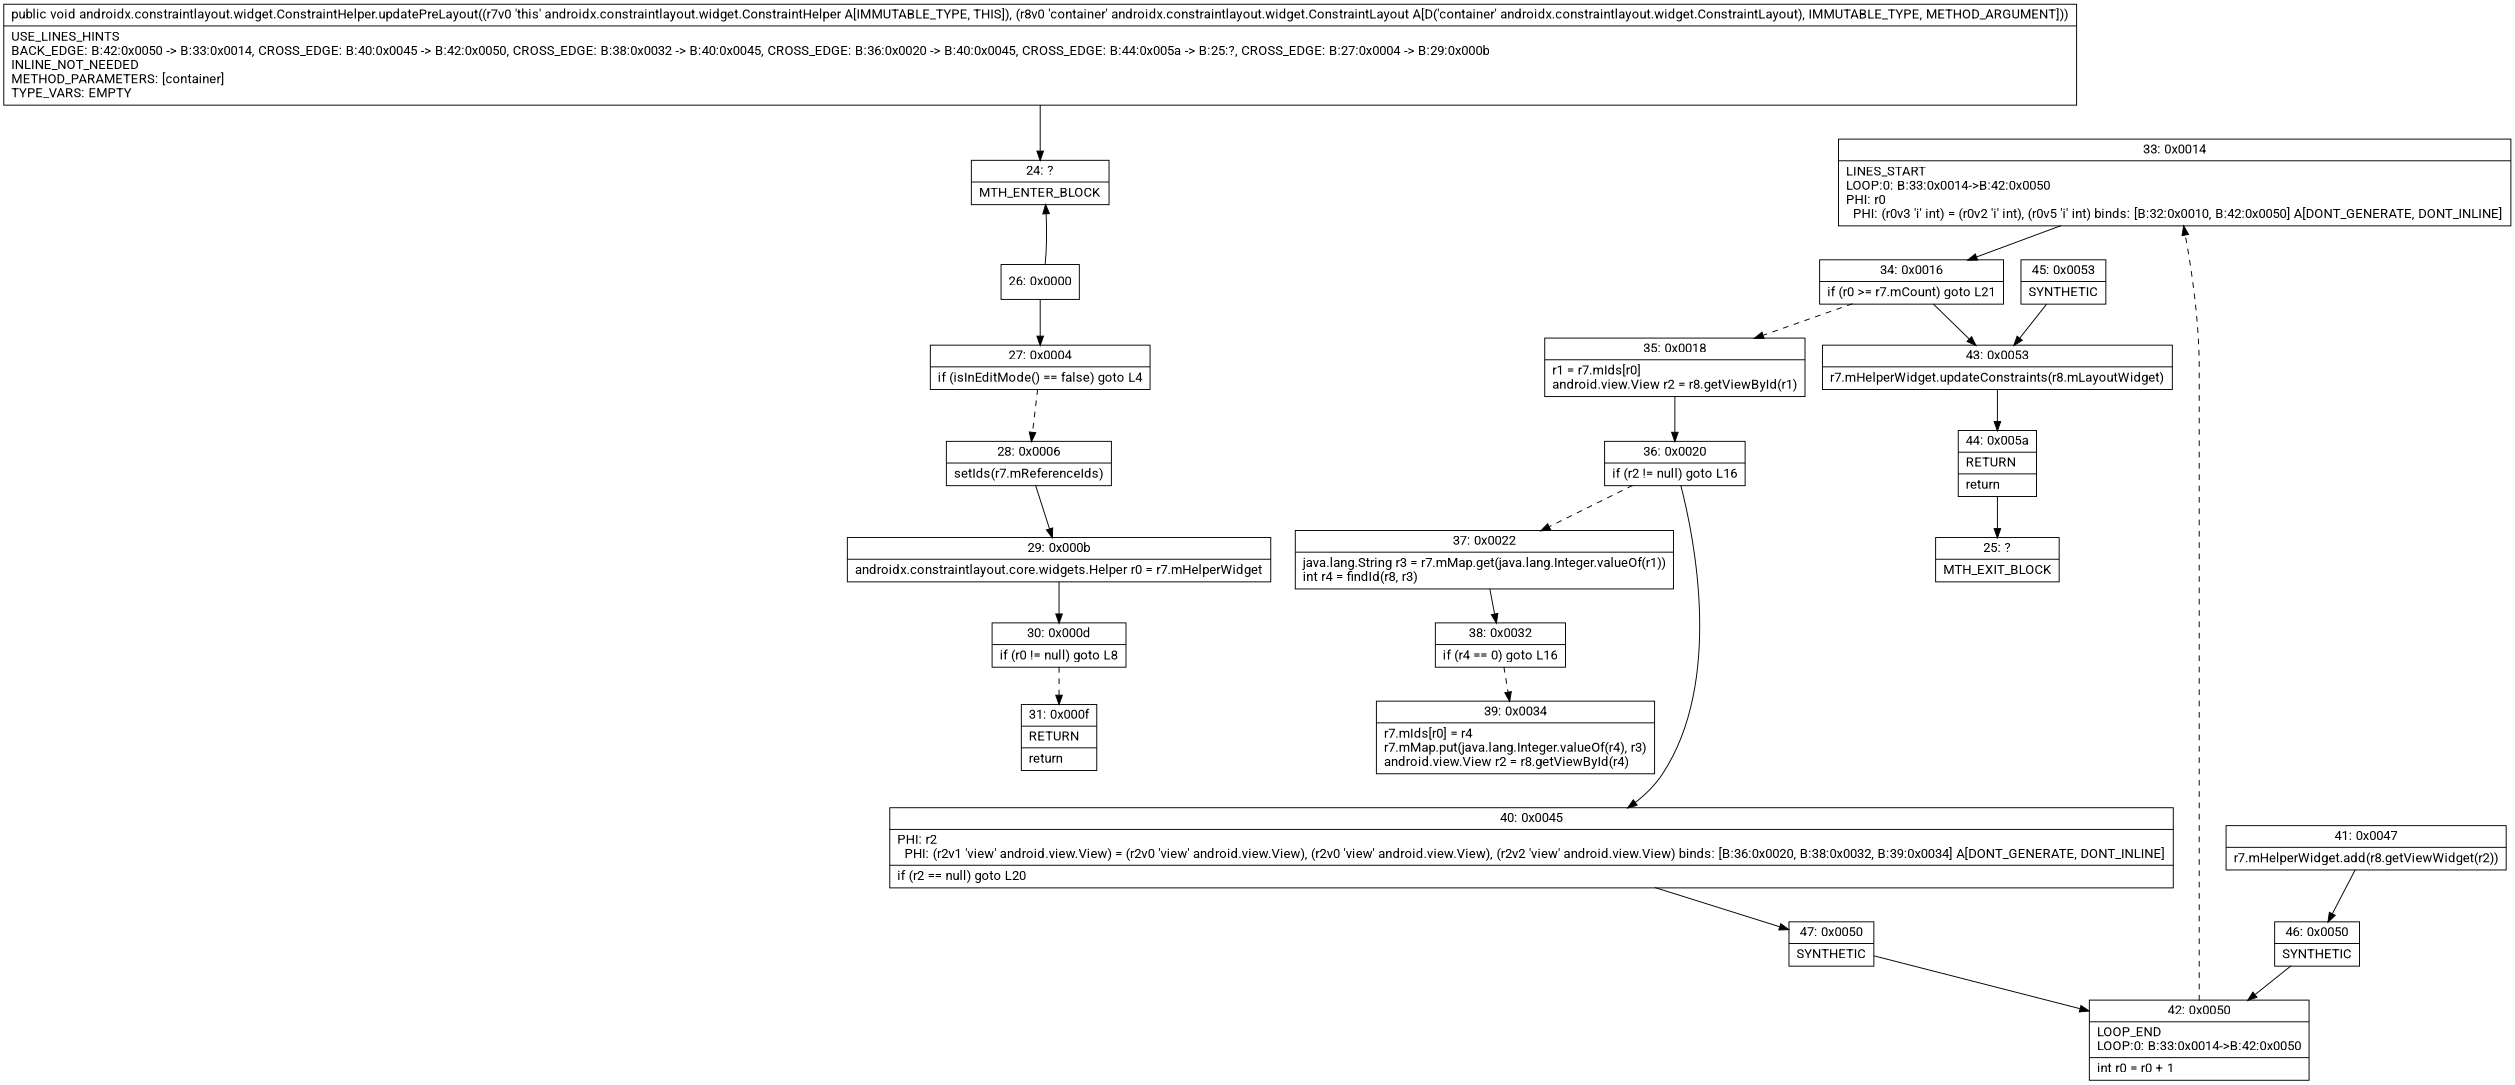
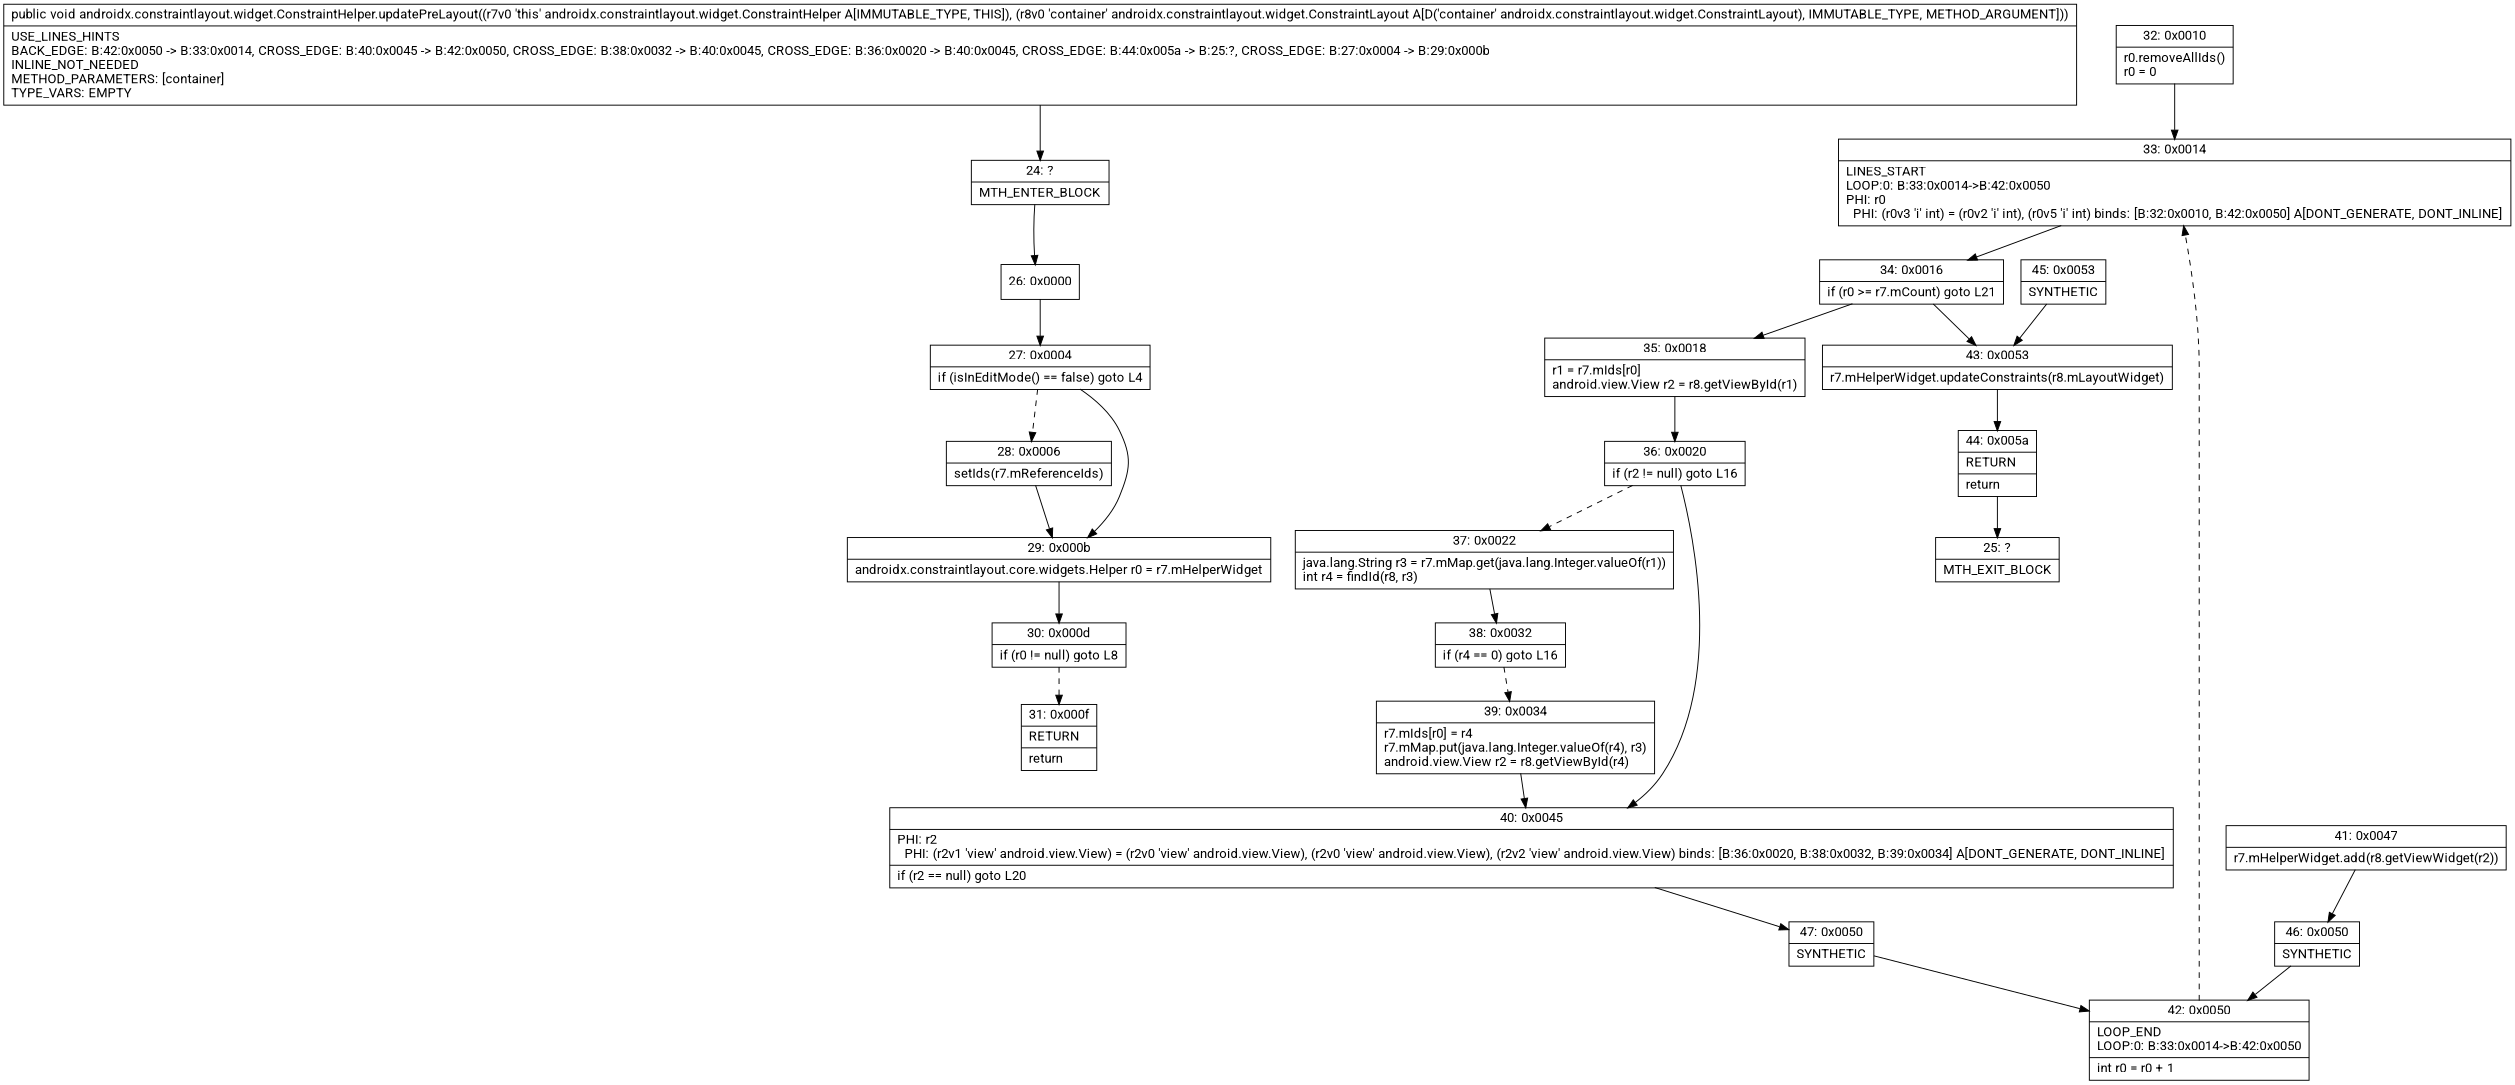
node "32: 0x0010": added
edge "26: 0x0000" -> "24: ?": reversed
edge "34: 0x0016" -> "35: 0x0018": style dashed -> solid
edge "27: 0x0004" -> "29: 0x000b": added
edge "39: 0x0034" -> "40: 0x0045": added
